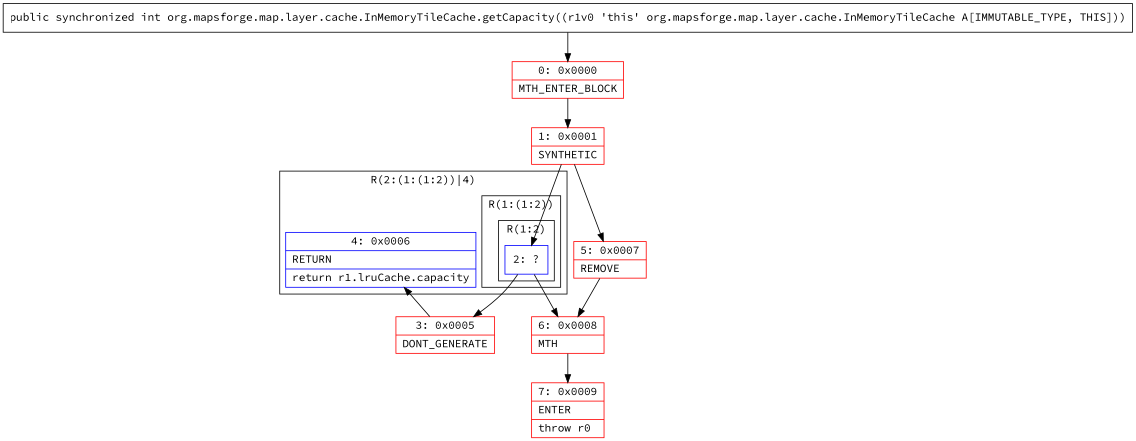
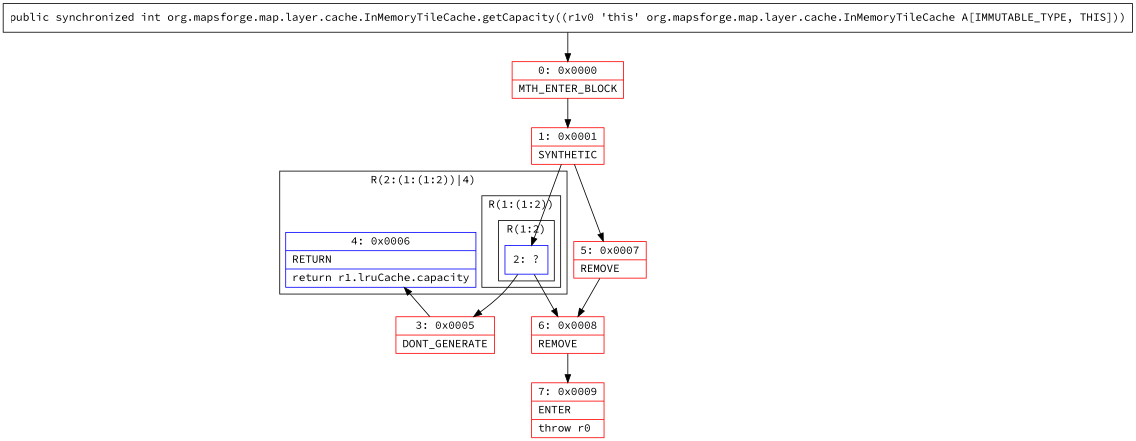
node "6: 0x0008": text "MTH" -> "REMOVE"
